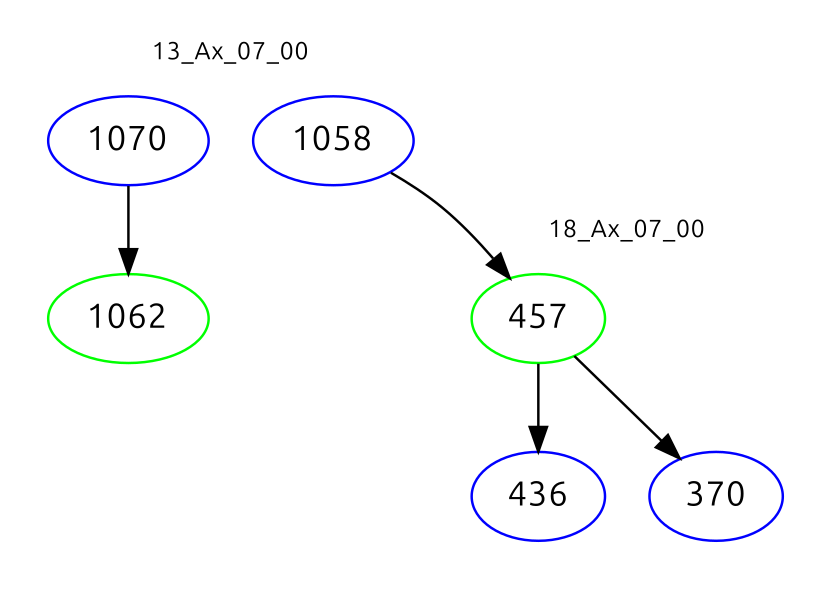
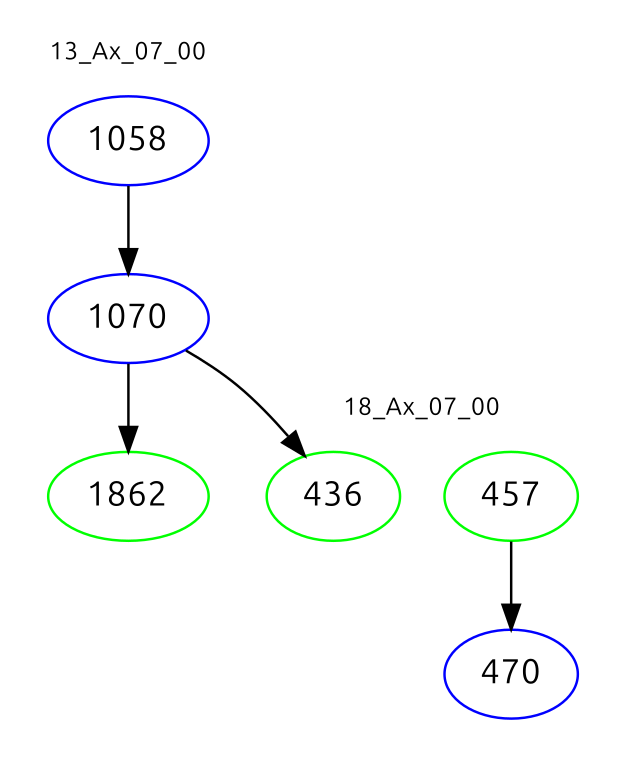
edge "1058" -> "457": now "1058" -> "1070"
node "1062": label "1062" -> "1862"
edge "457" -> "436": now "1070" -> "436"
node "436": color blue -> green
node "370": label "370" -> "470"
